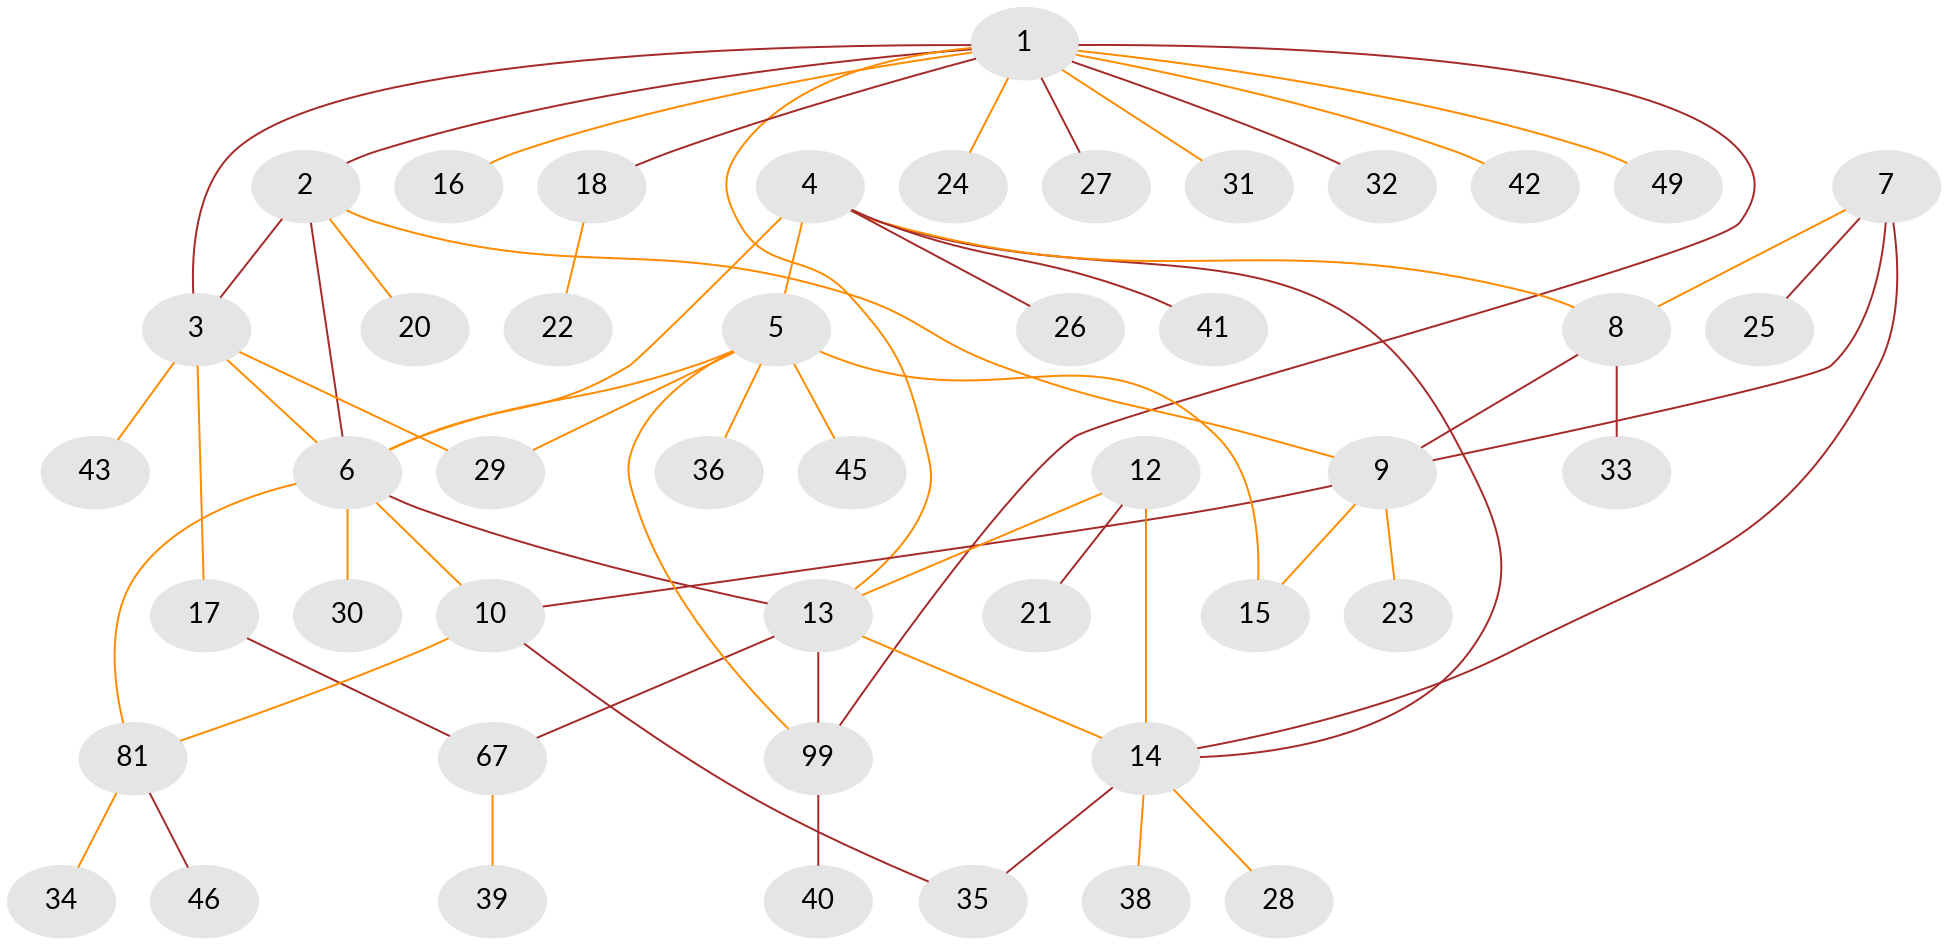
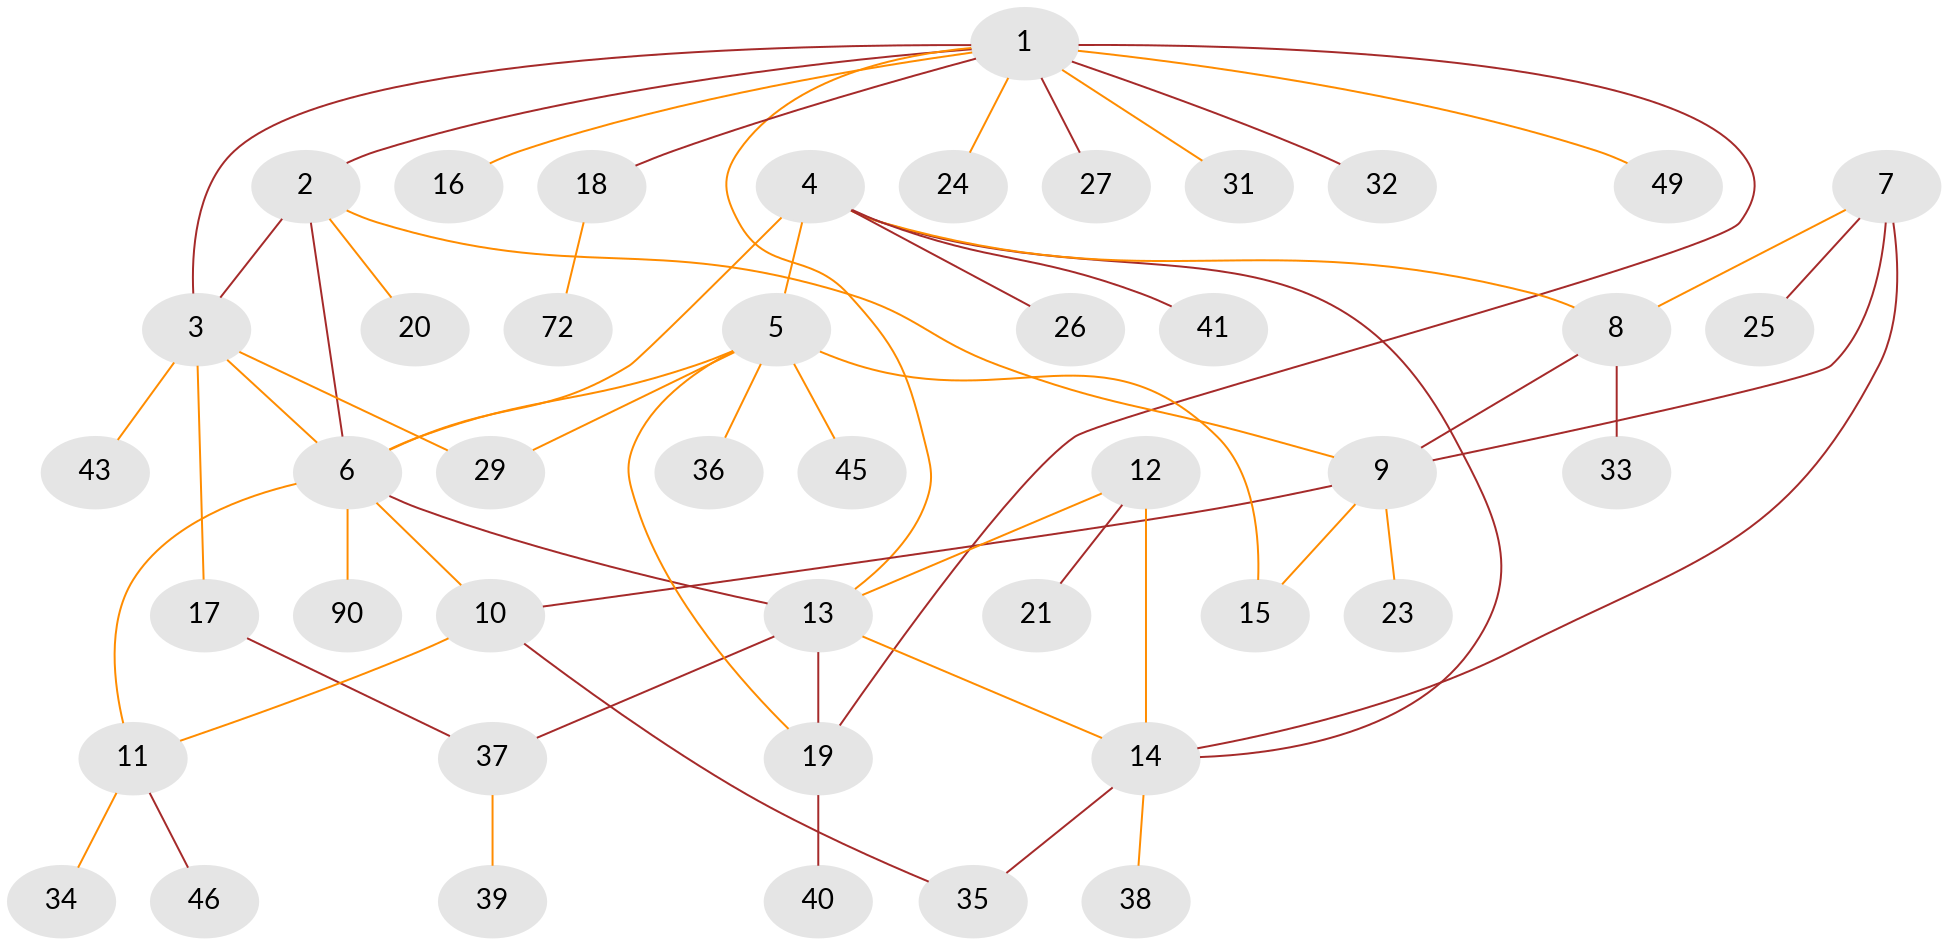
node "42": removed
node "22": label "22" -> "72"
node "30": label "30" -> "90"
node "81": label "81" -> "11"
node "67": label "67" -> "37"
node "99": label "99" -> "19"
node "28": removed
